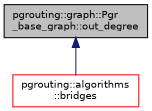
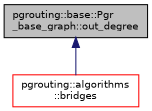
node "pgrouting::graph::Pgr _base_graph::out_degree": label "pgrouting::graph::Pgr _base_graph::out_degree" -> "pgrouting::base::Pgr _base_graph::out_degree"
